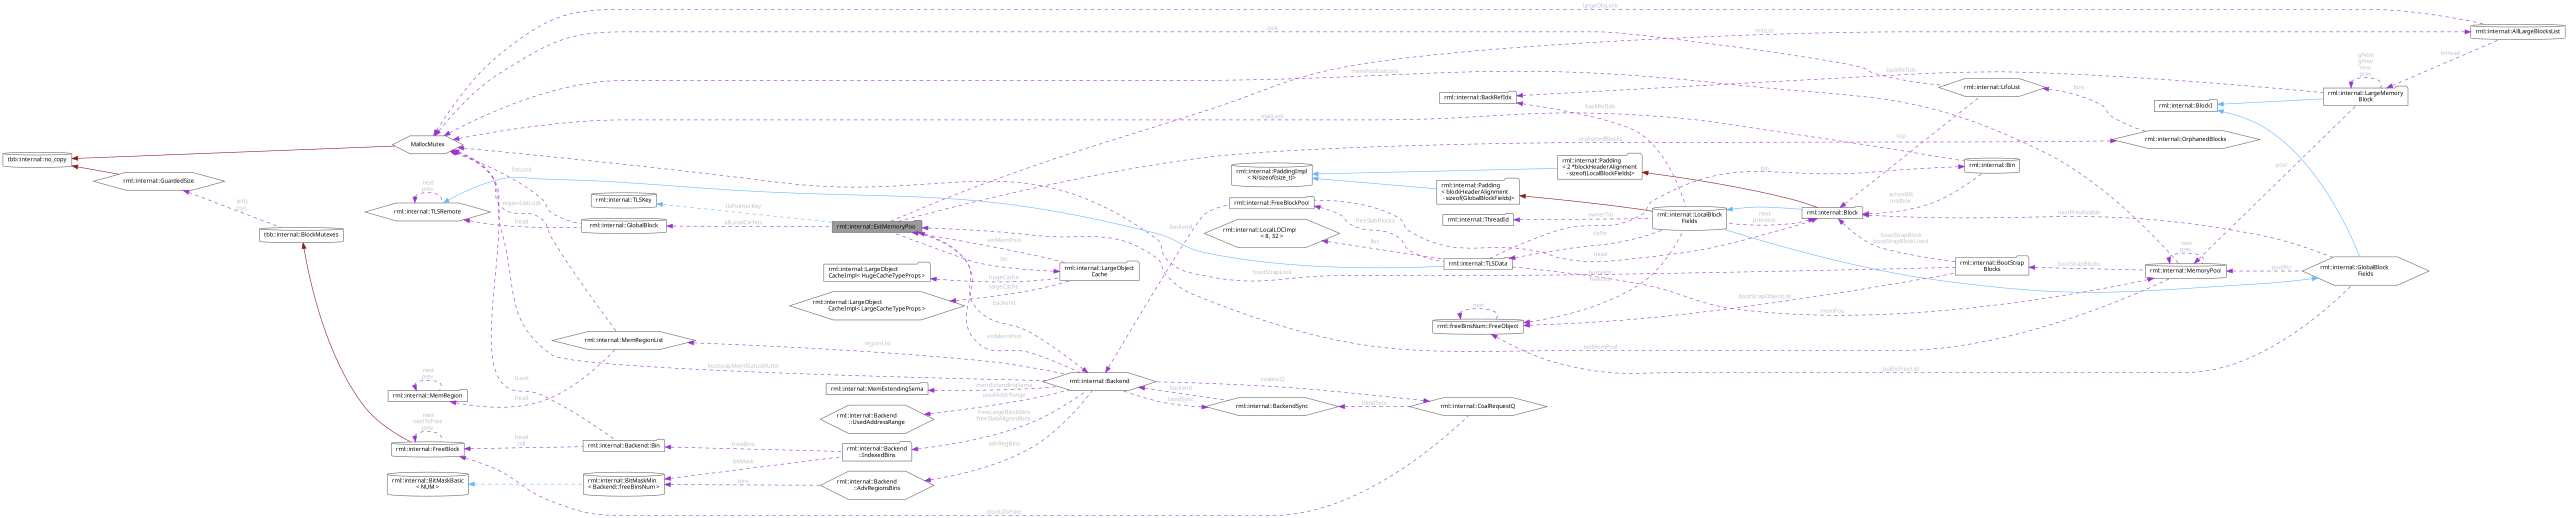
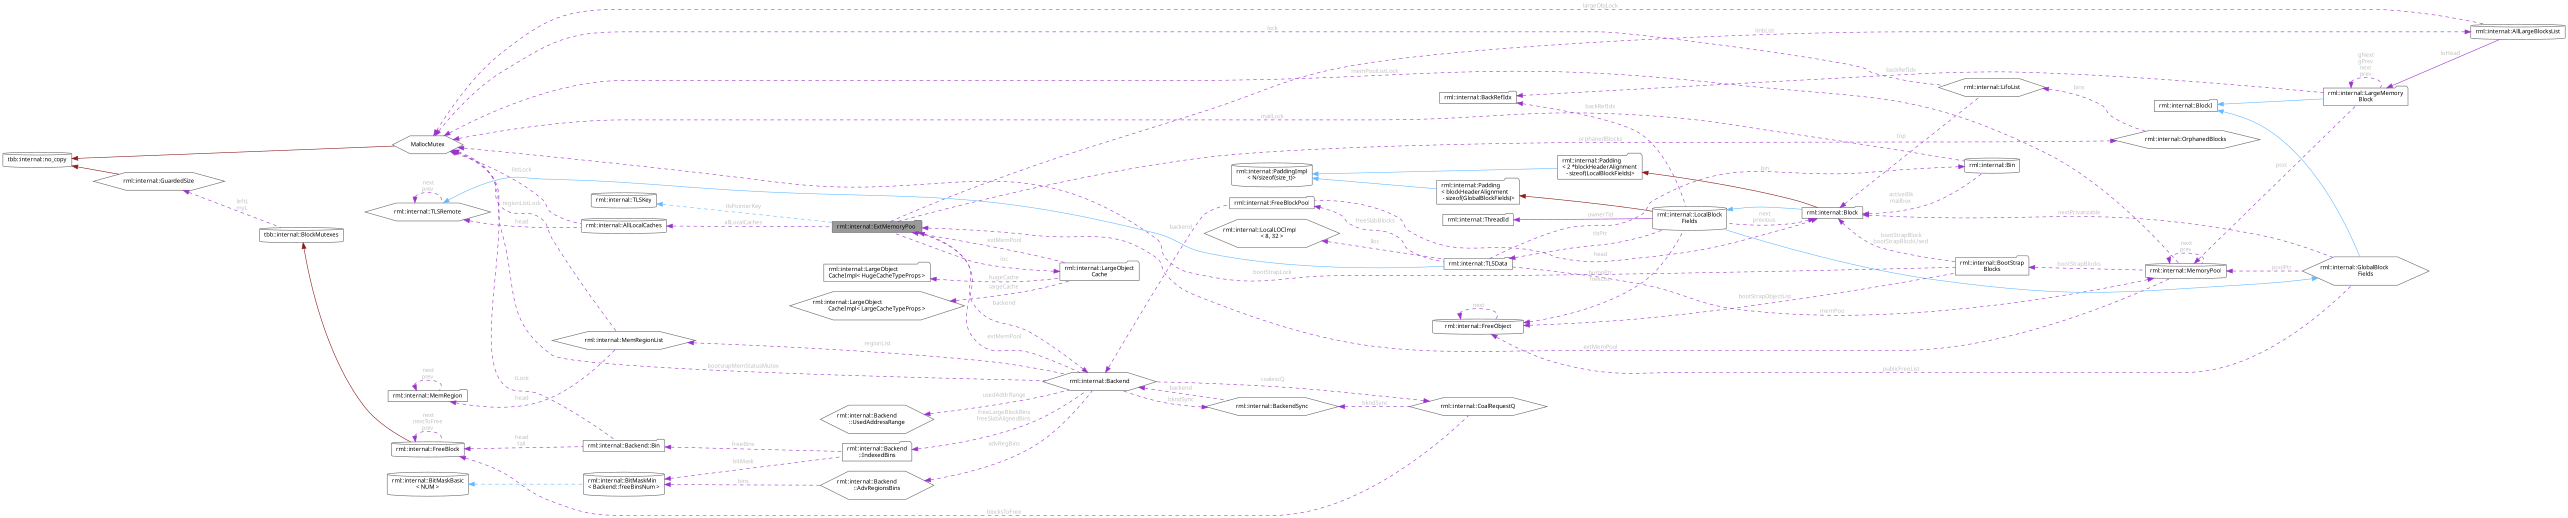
edge "rml::internal::AllLargeBlocksList" -> "rml::internal::LargeMemory Block": style dashed -> solid
edge "rml::internal::LocalBlock Fields" -> "rml::internal::ThreadId": style dashed -> solid
node "rml::internal::GlobalBlock": label "rml::internal::GlobalBlock" -> "rml::internal::AllLocalCaches"
node "rml::freeBinsNum::FreeObject": label "rml::freeBinsNum::FreeObject" -> "rml::internal::FreeObject"
node "rml::internal::MemExtendingSema": removed
